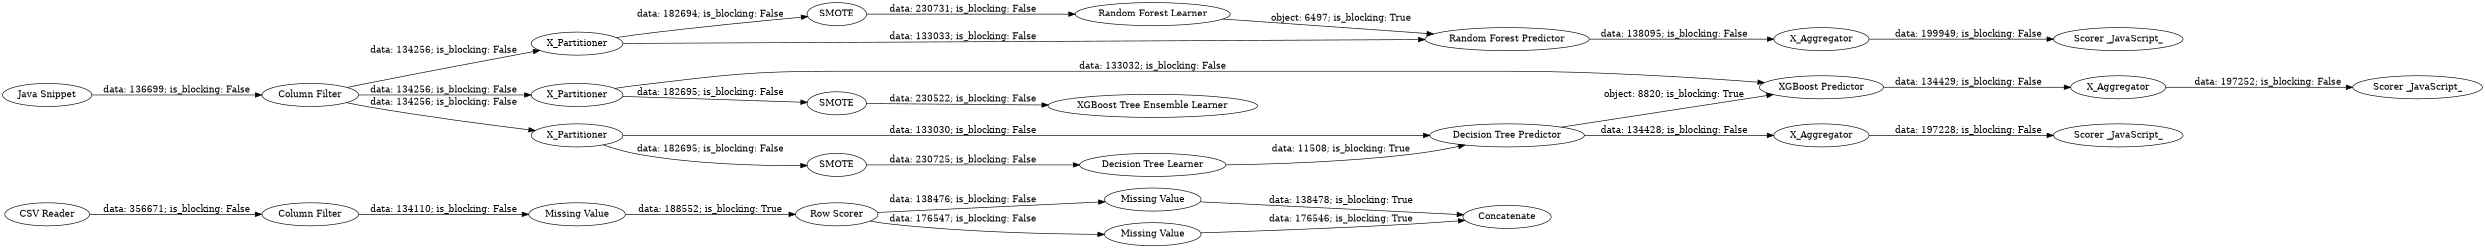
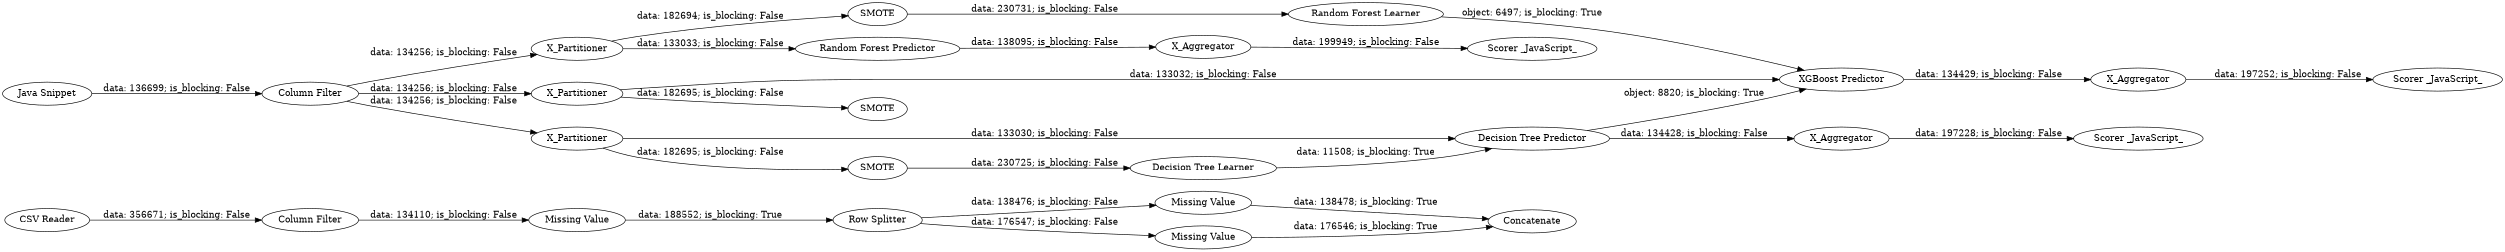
edge "Random Forest Learner" -> "Random Forest Predictor": now "Random Forest Learner" -> "XGBoost Predictor"
node "XGBoost Tree Ensemble Learner": removed
node "Row Scorer": label "Row Scorer" -> "Row Splitter"
